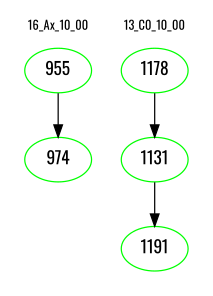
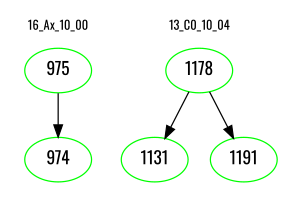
cluster "13_C0_10_00": label "13_C0_10_00" -> "13_C0_10_04"
node "955": label "955" -> "975"
edge "1131" -> "1191": now "1178" -> "1191"
